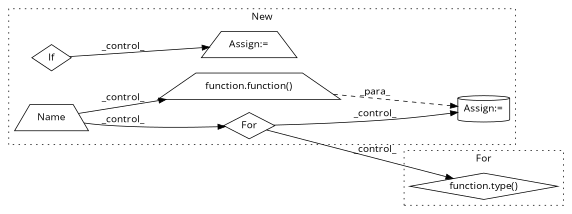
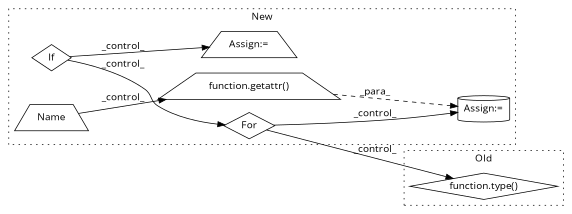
node "function.function()": label "function.function()" -> "function.getattr()"
edge "Name" -> "For": now "If" -> "For"
cluster "For": label "For" -> "Old"
